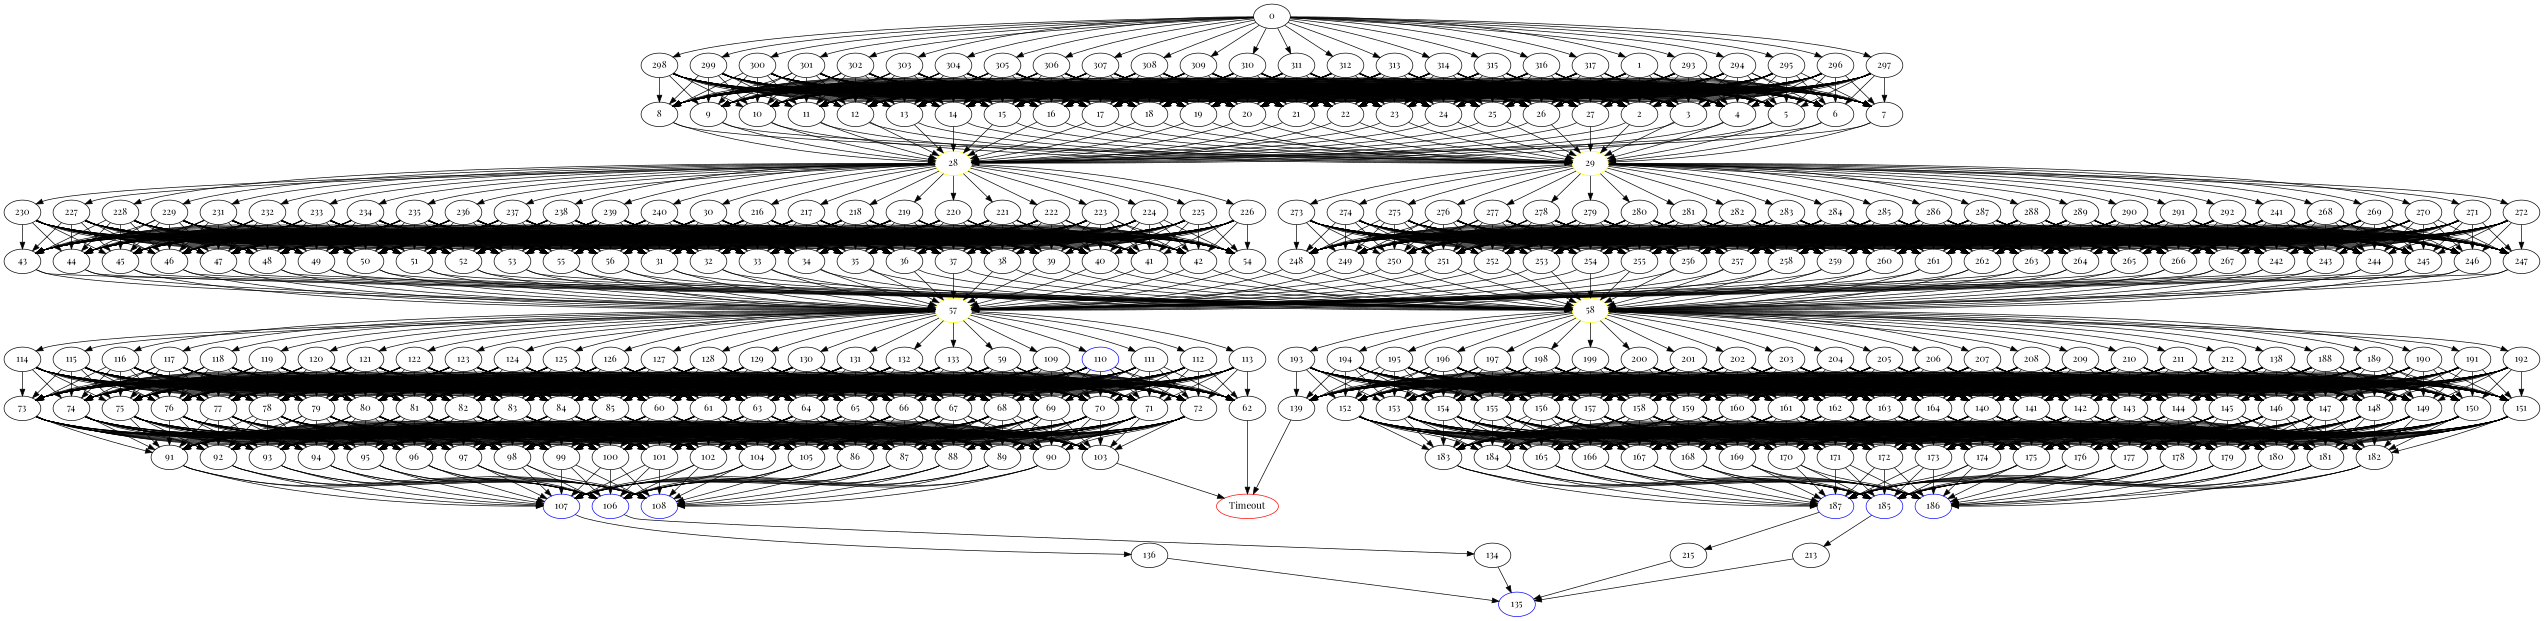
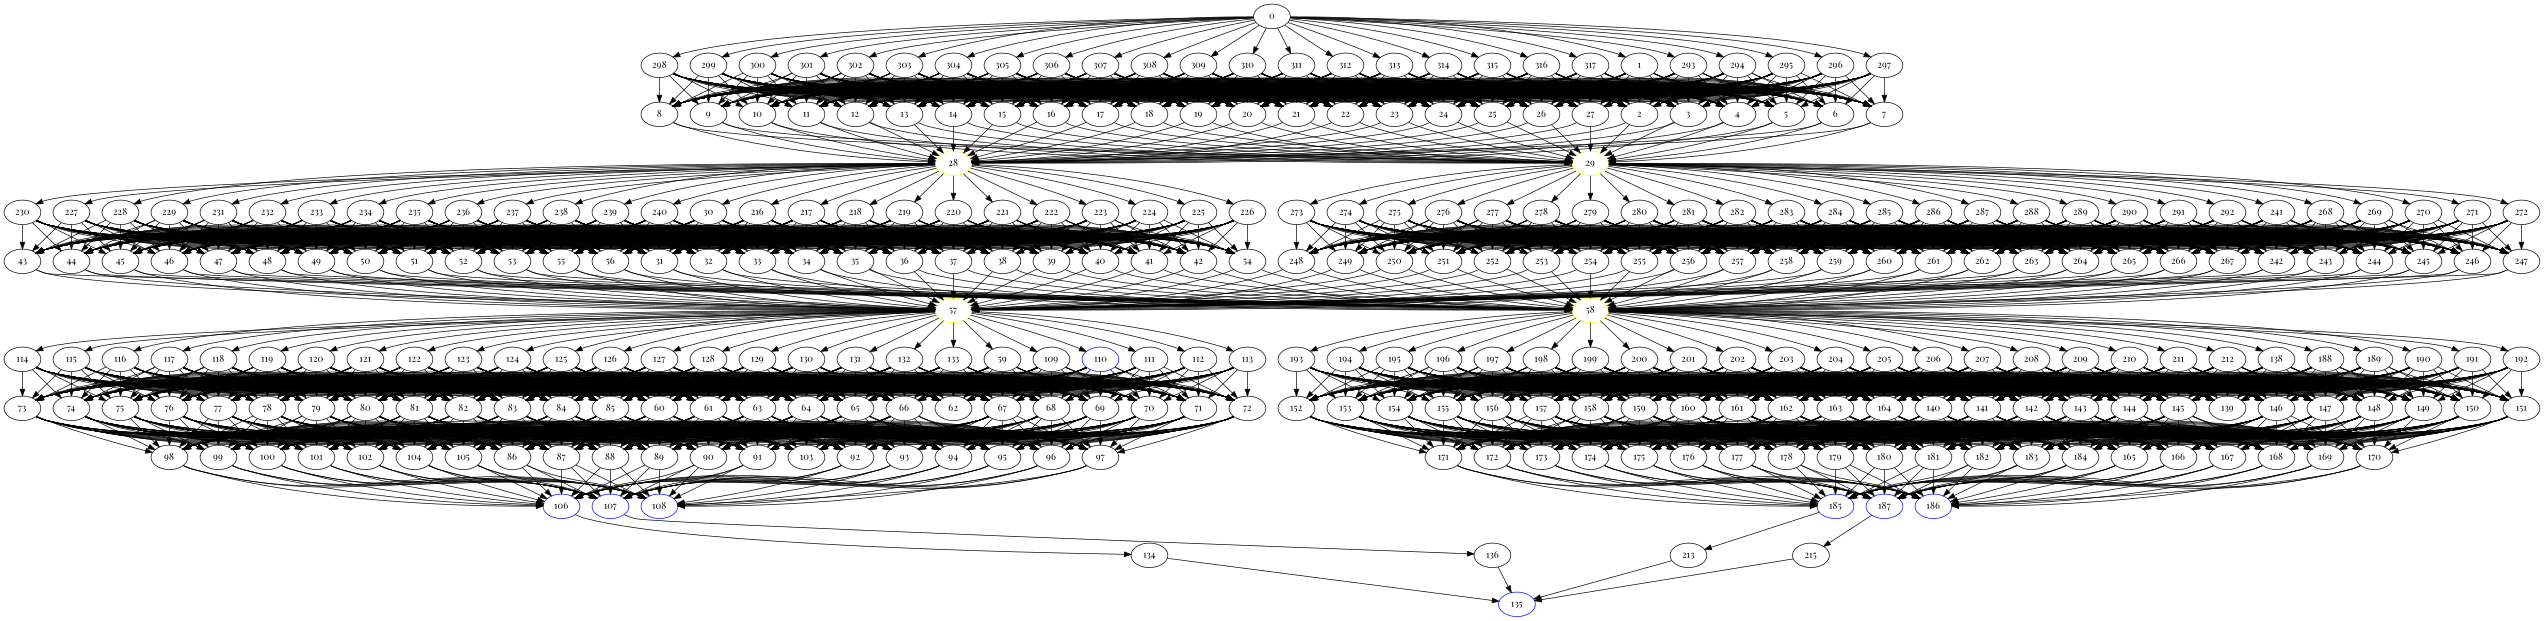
node "Timeout": removed
